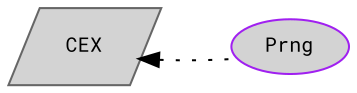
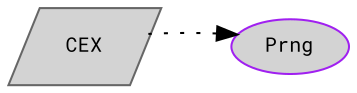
edge "Prng" -> "CEX": reversed
